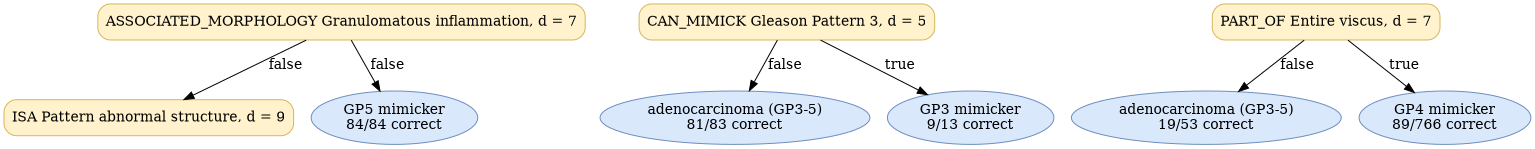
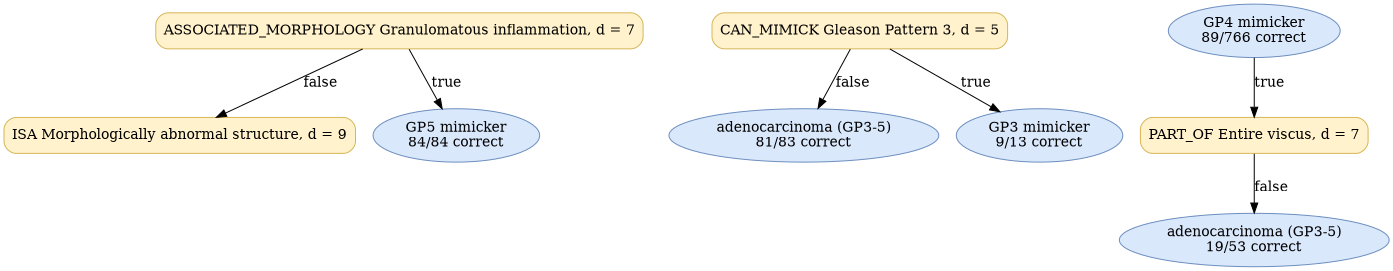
edge "PART_OF Entire viscus, d = 7" -> "GP4 mimicker": reversed
edge "ASSOCIATED_MORPHOLOGY Granulomatous inflammation, d = 7" -> "GP5 mimicker": label "false" -> "true"
node "ISA Pattern abnormal structure, d = 9": label "ISA Pattern abnormal structure, d = 9" -> "ISA Morphologically abnormal structure, d = 9"
